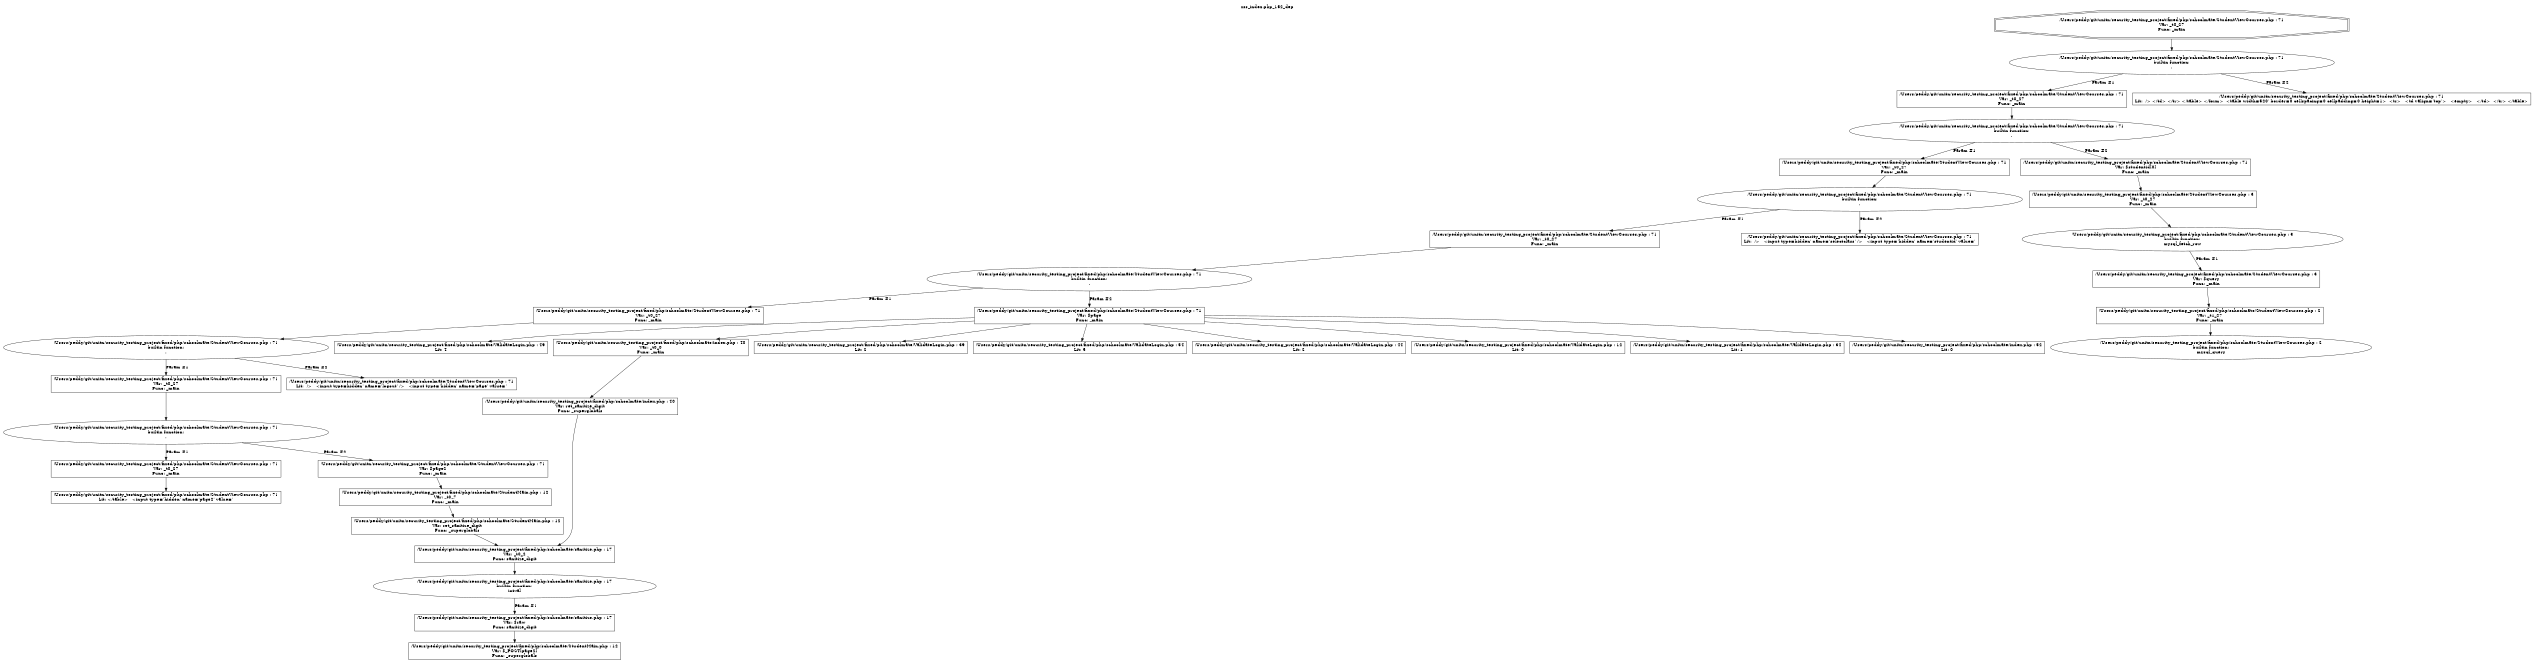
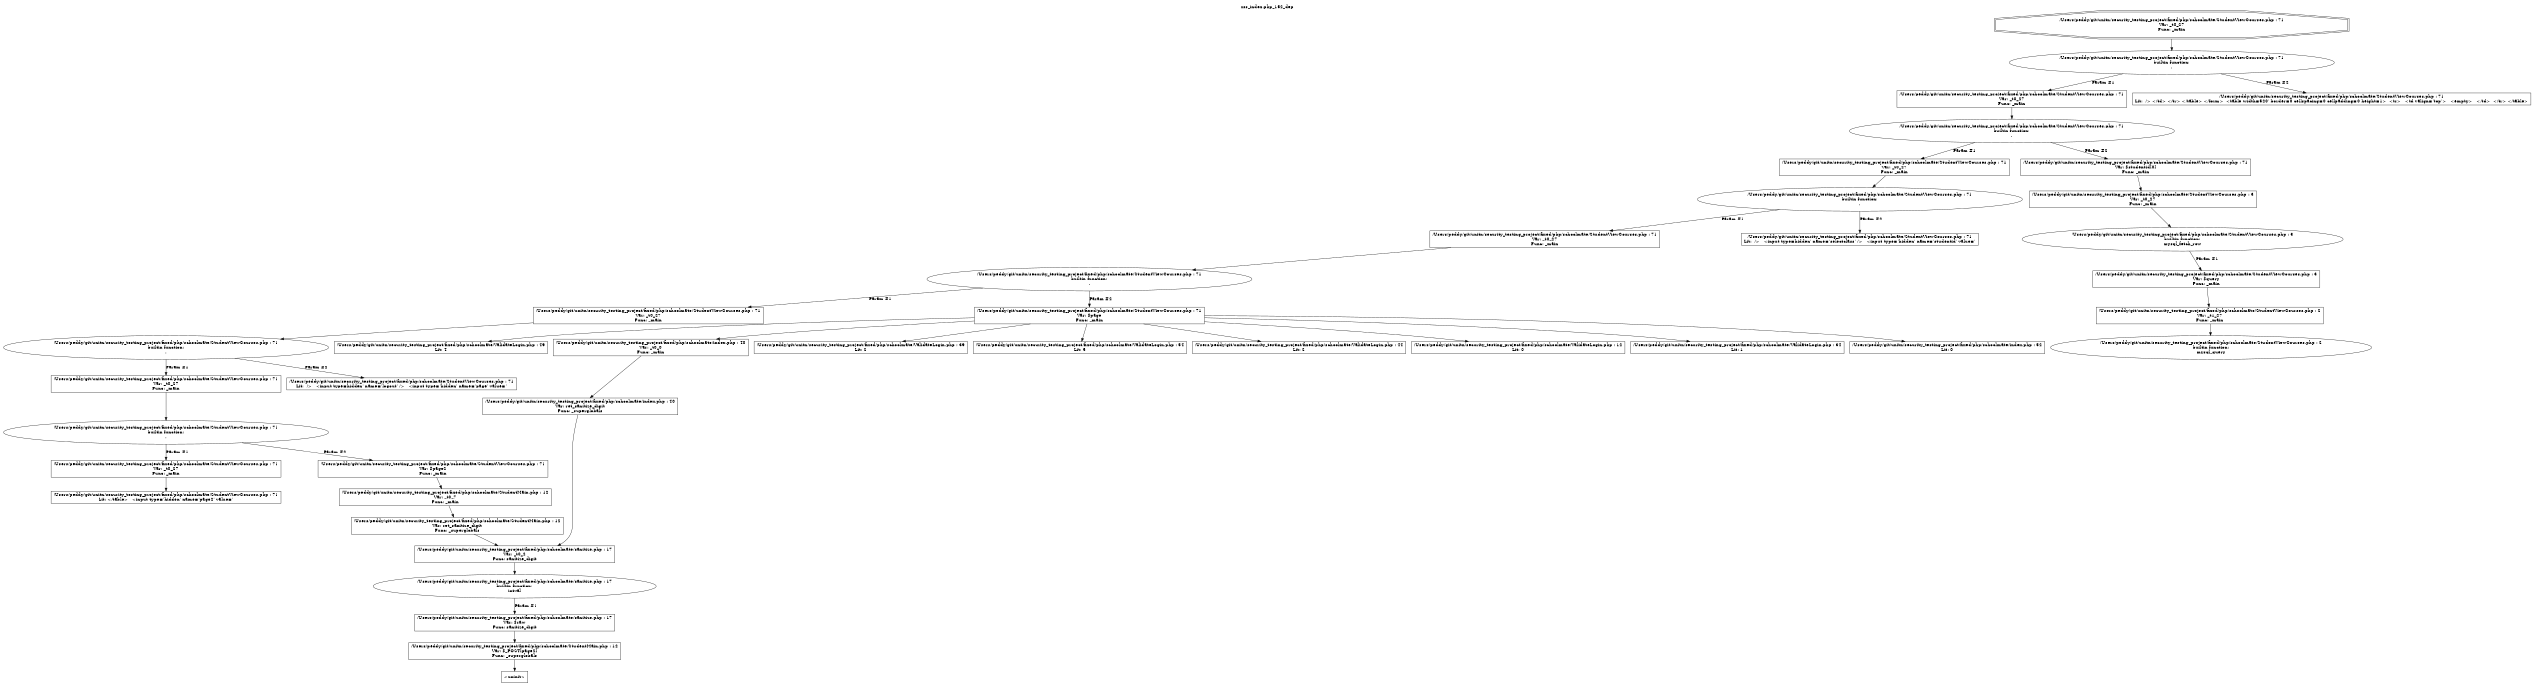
node "<uninit>": added
